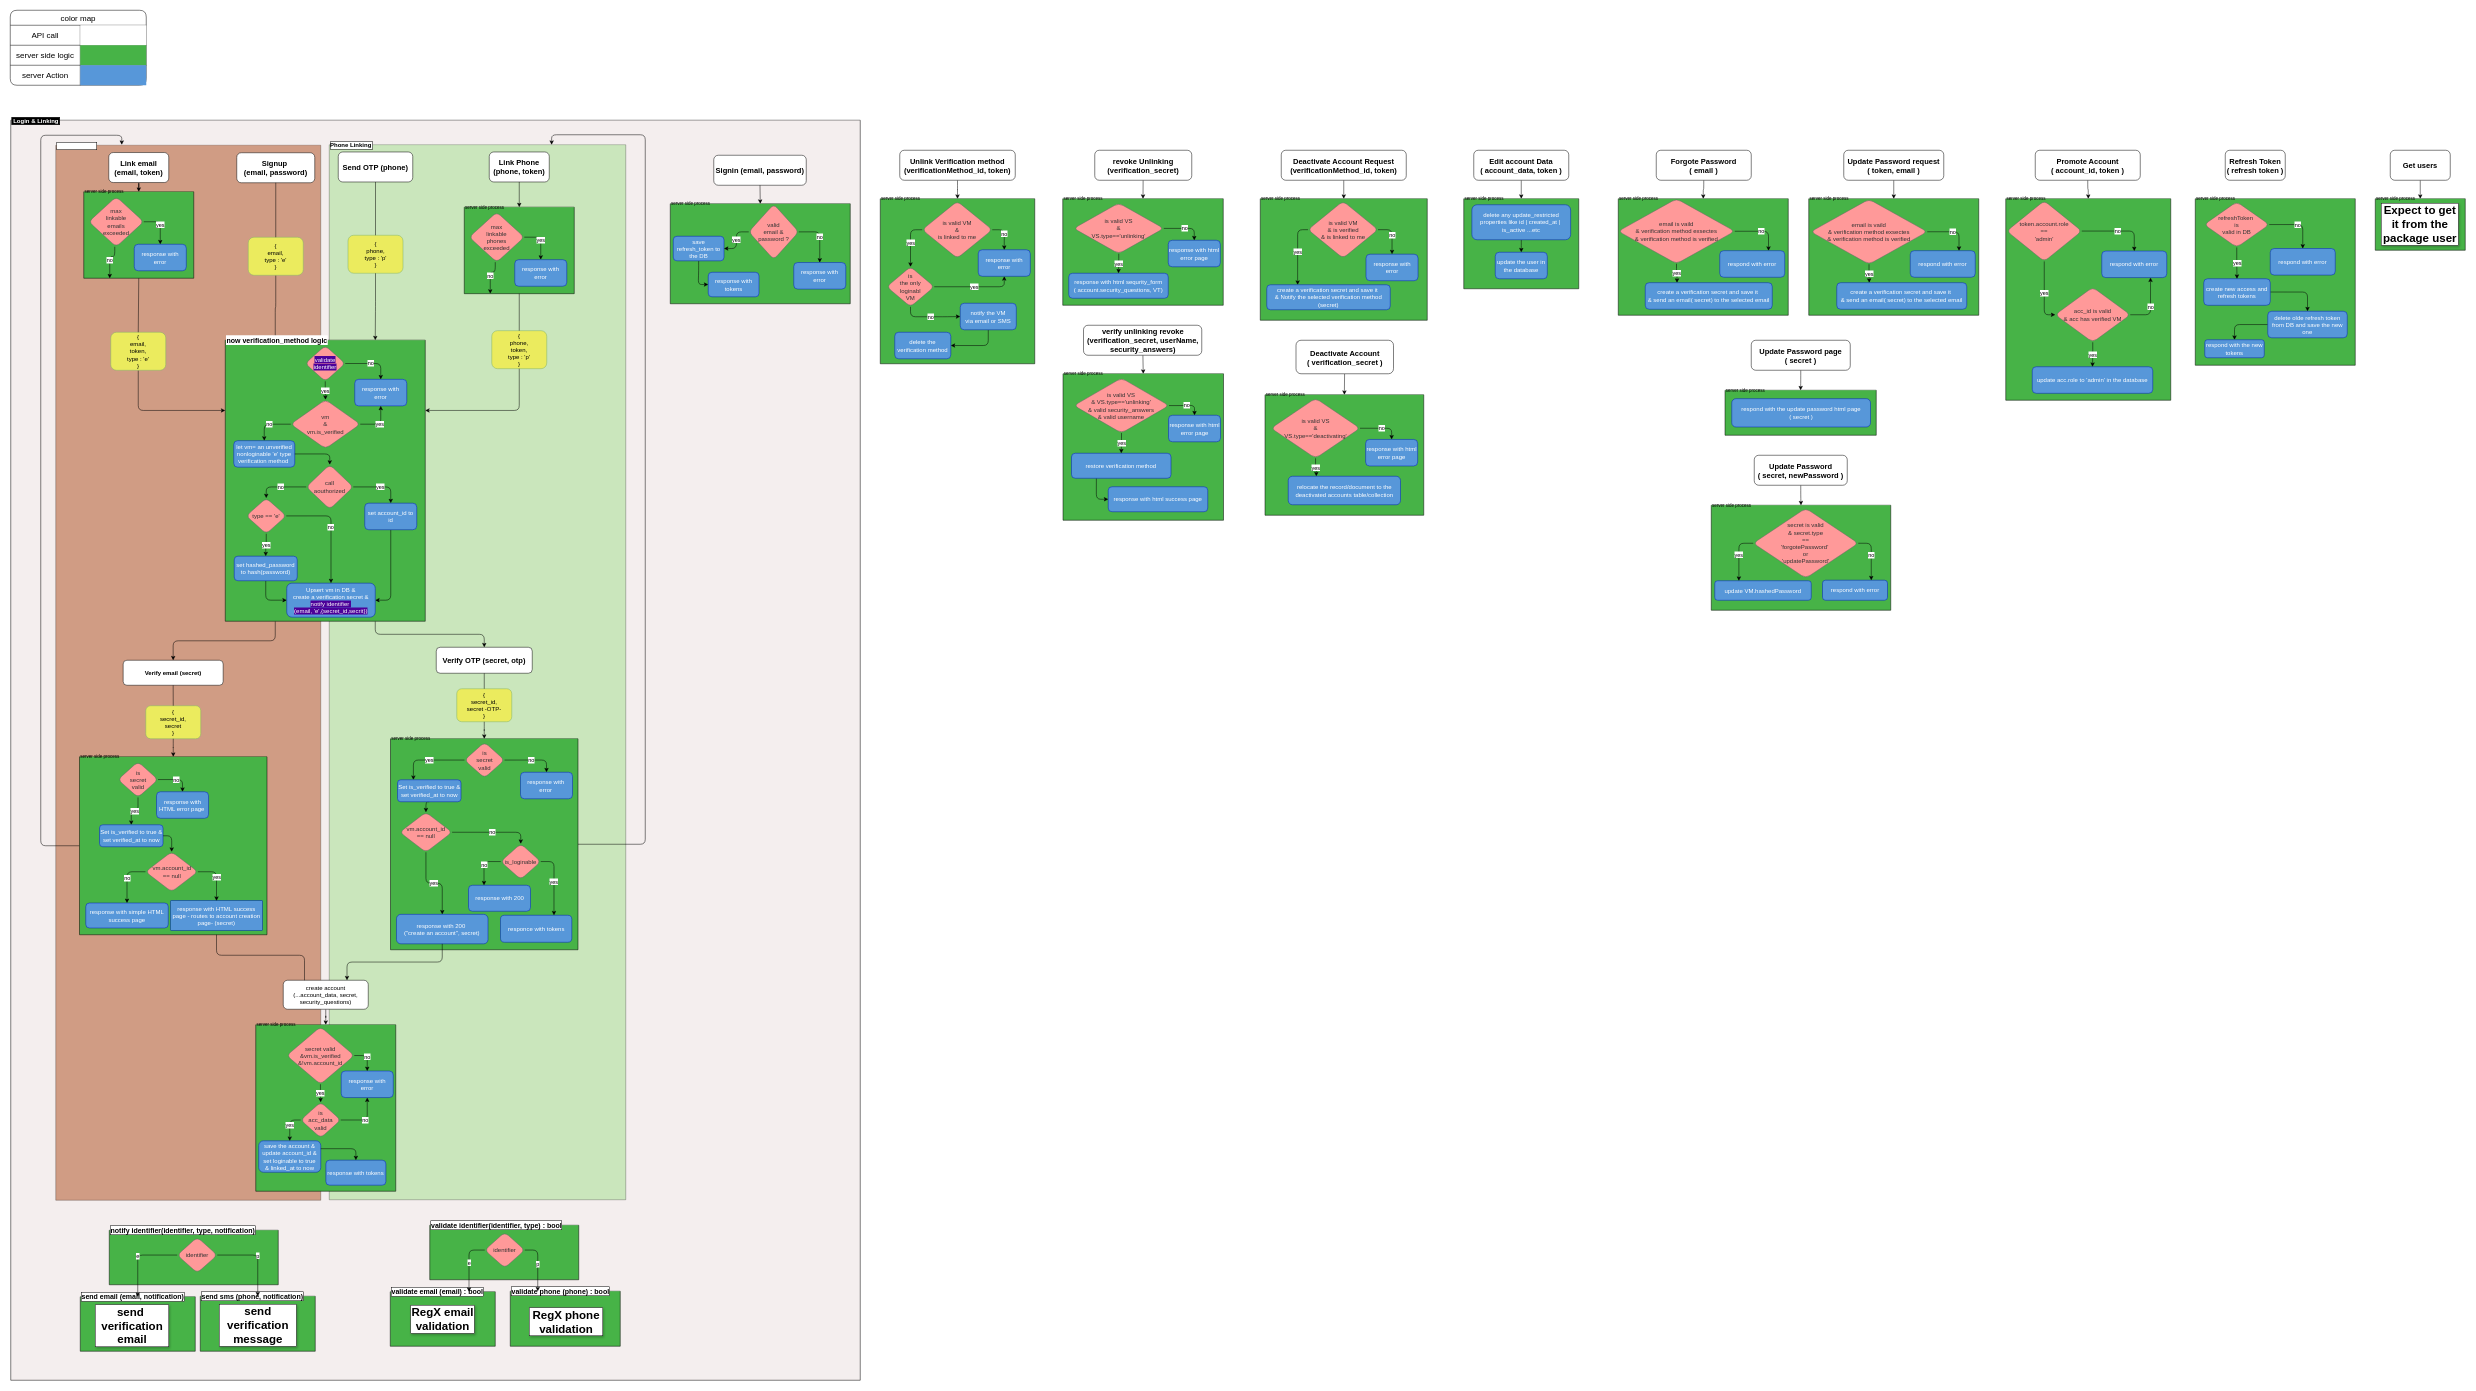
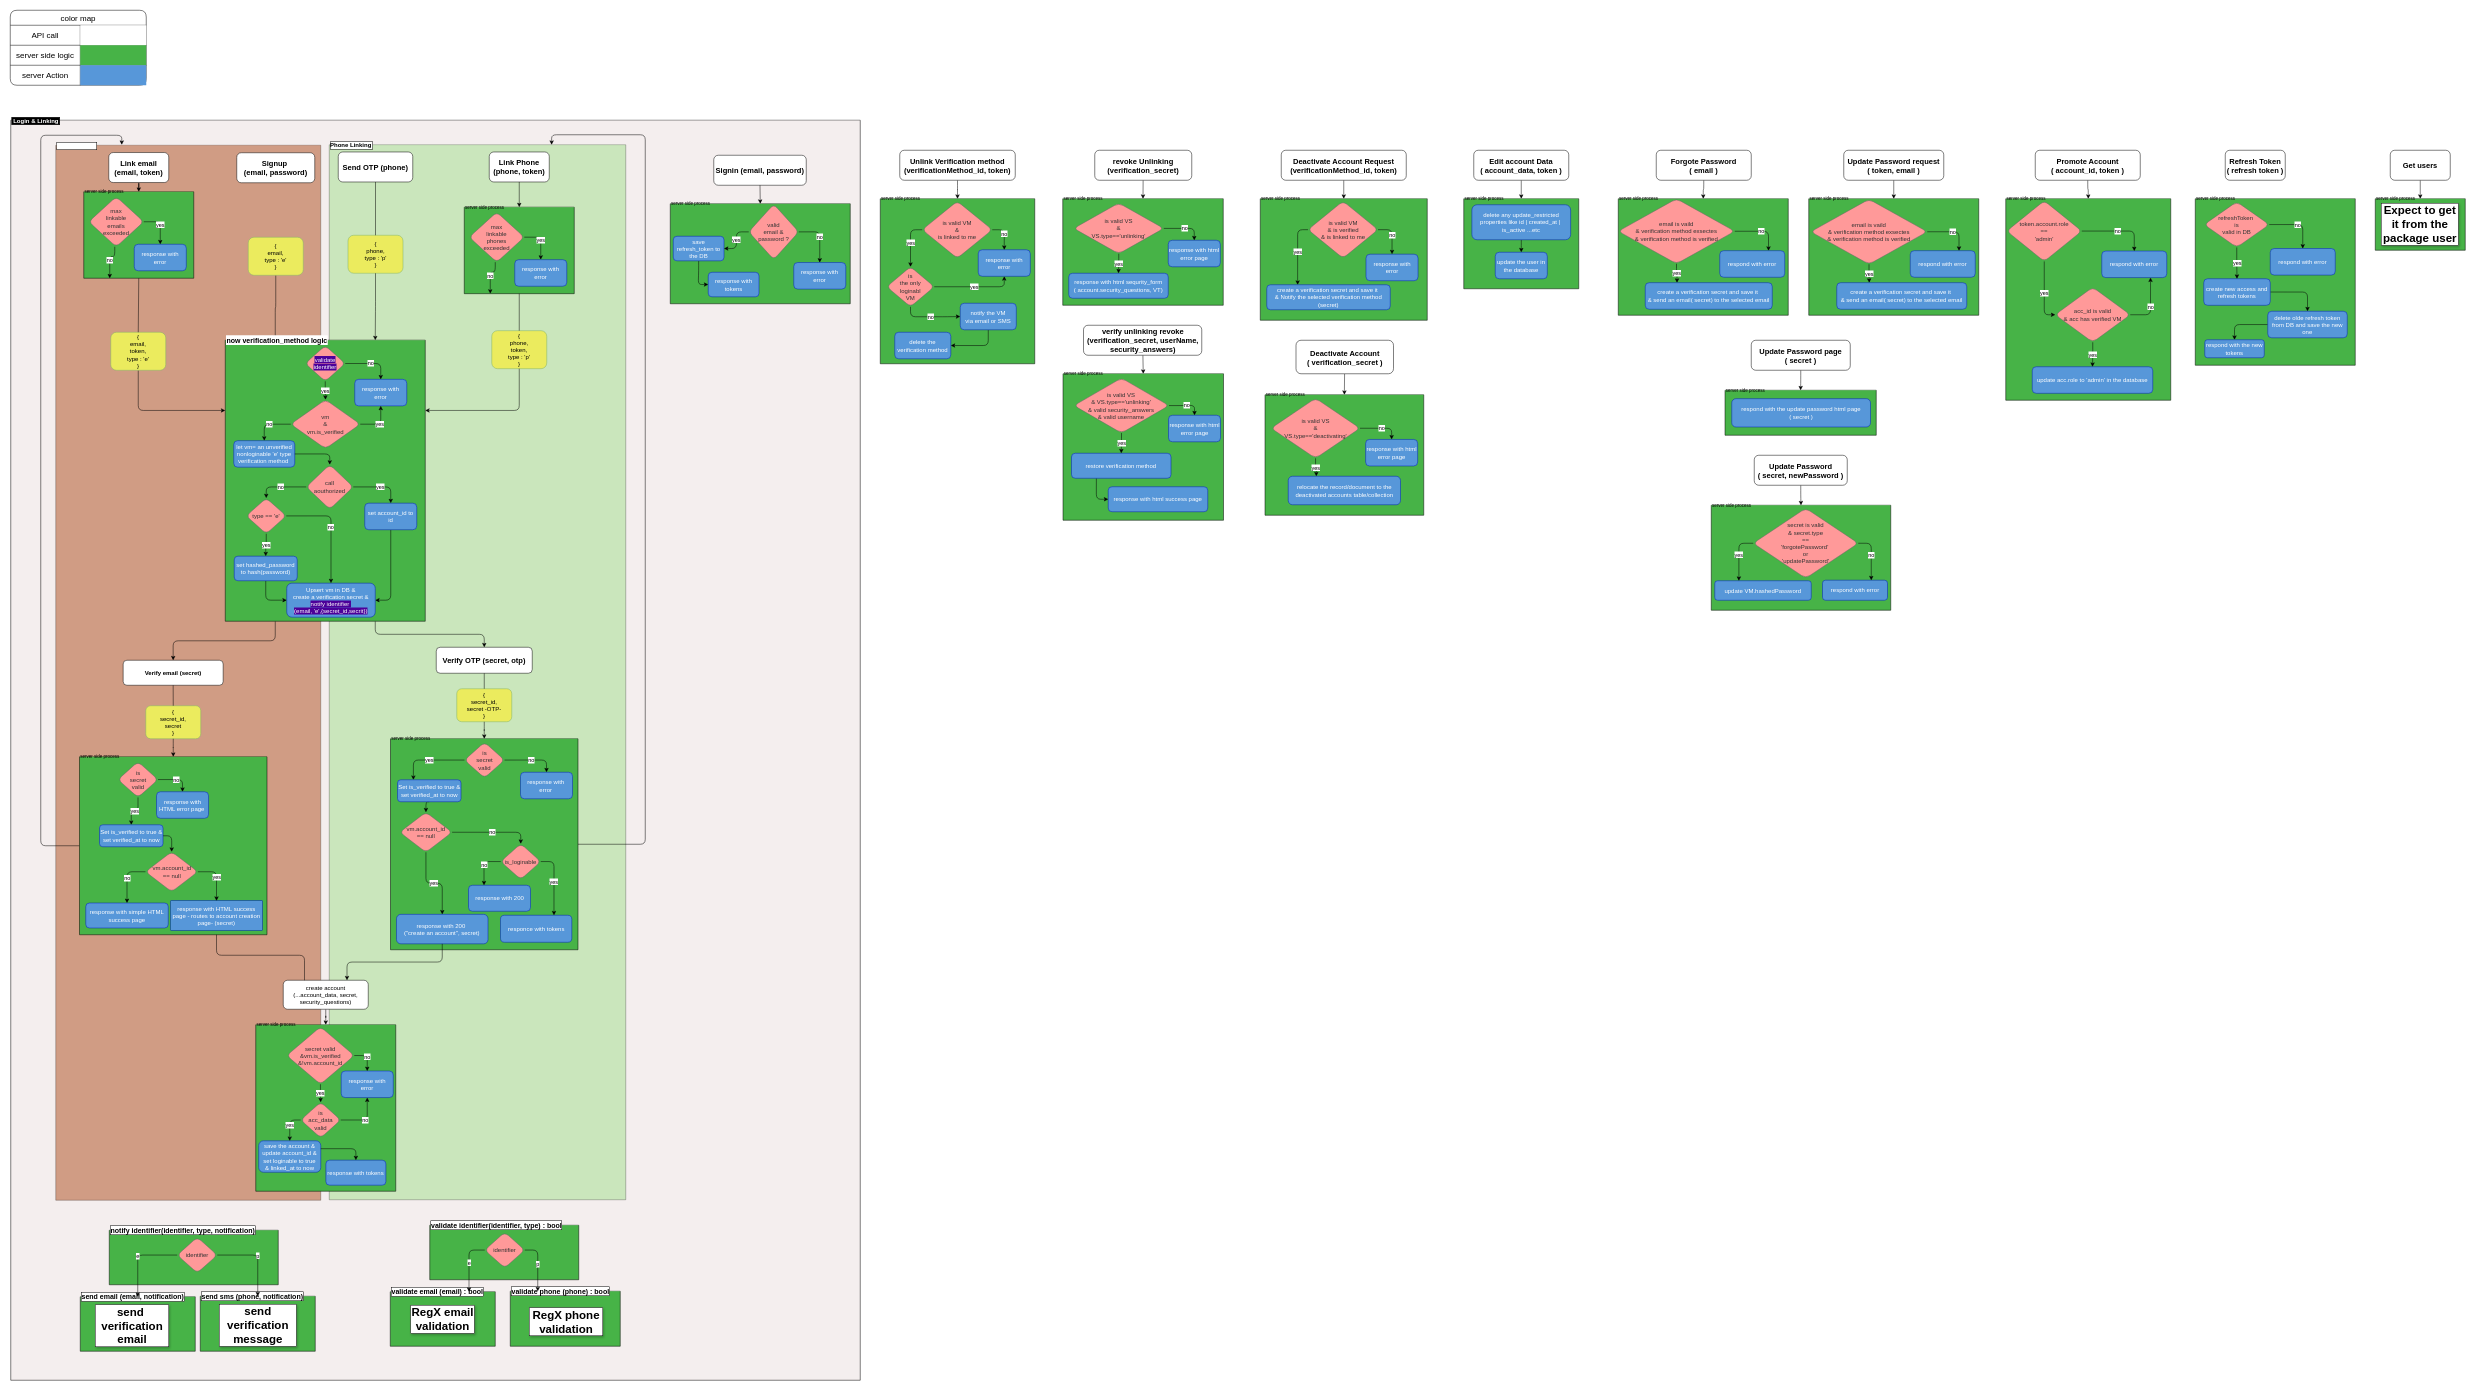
edge "Signup (email, password)" -- "{ email, type : 'e' }": removed
